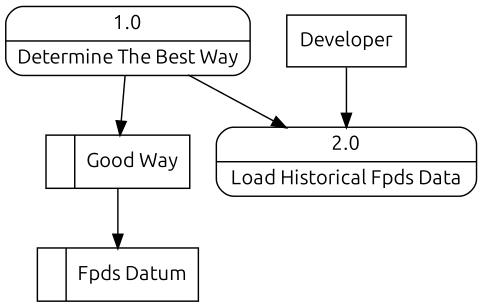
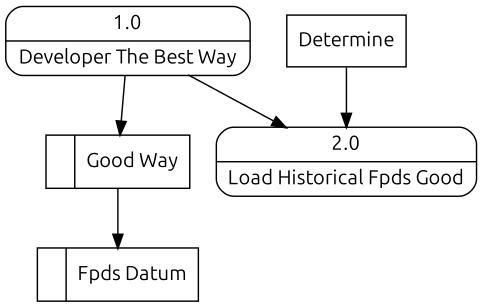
node "Developer": label "Developer" -> "Determine"
node "1.0": text "Determine The Best Way" -> "Developer The Best Way"
node "2.0": text "Load Historical Fpds Data" -> "Load Historical Fpds Good"
